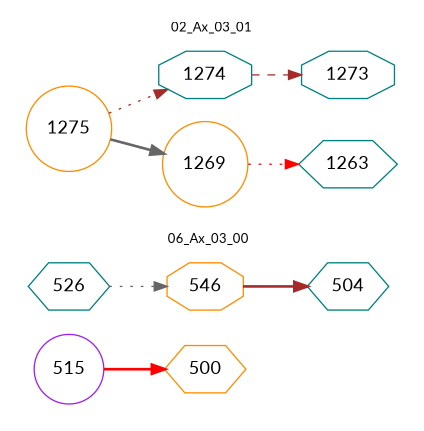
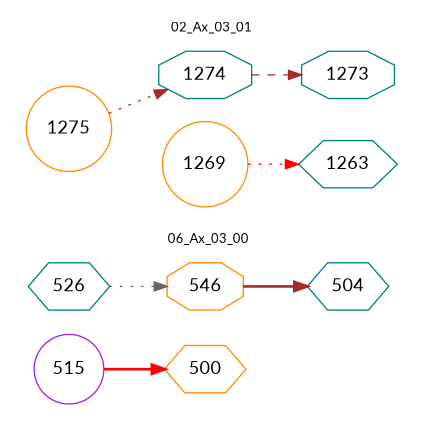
edge "1275" -> "1269": removed
